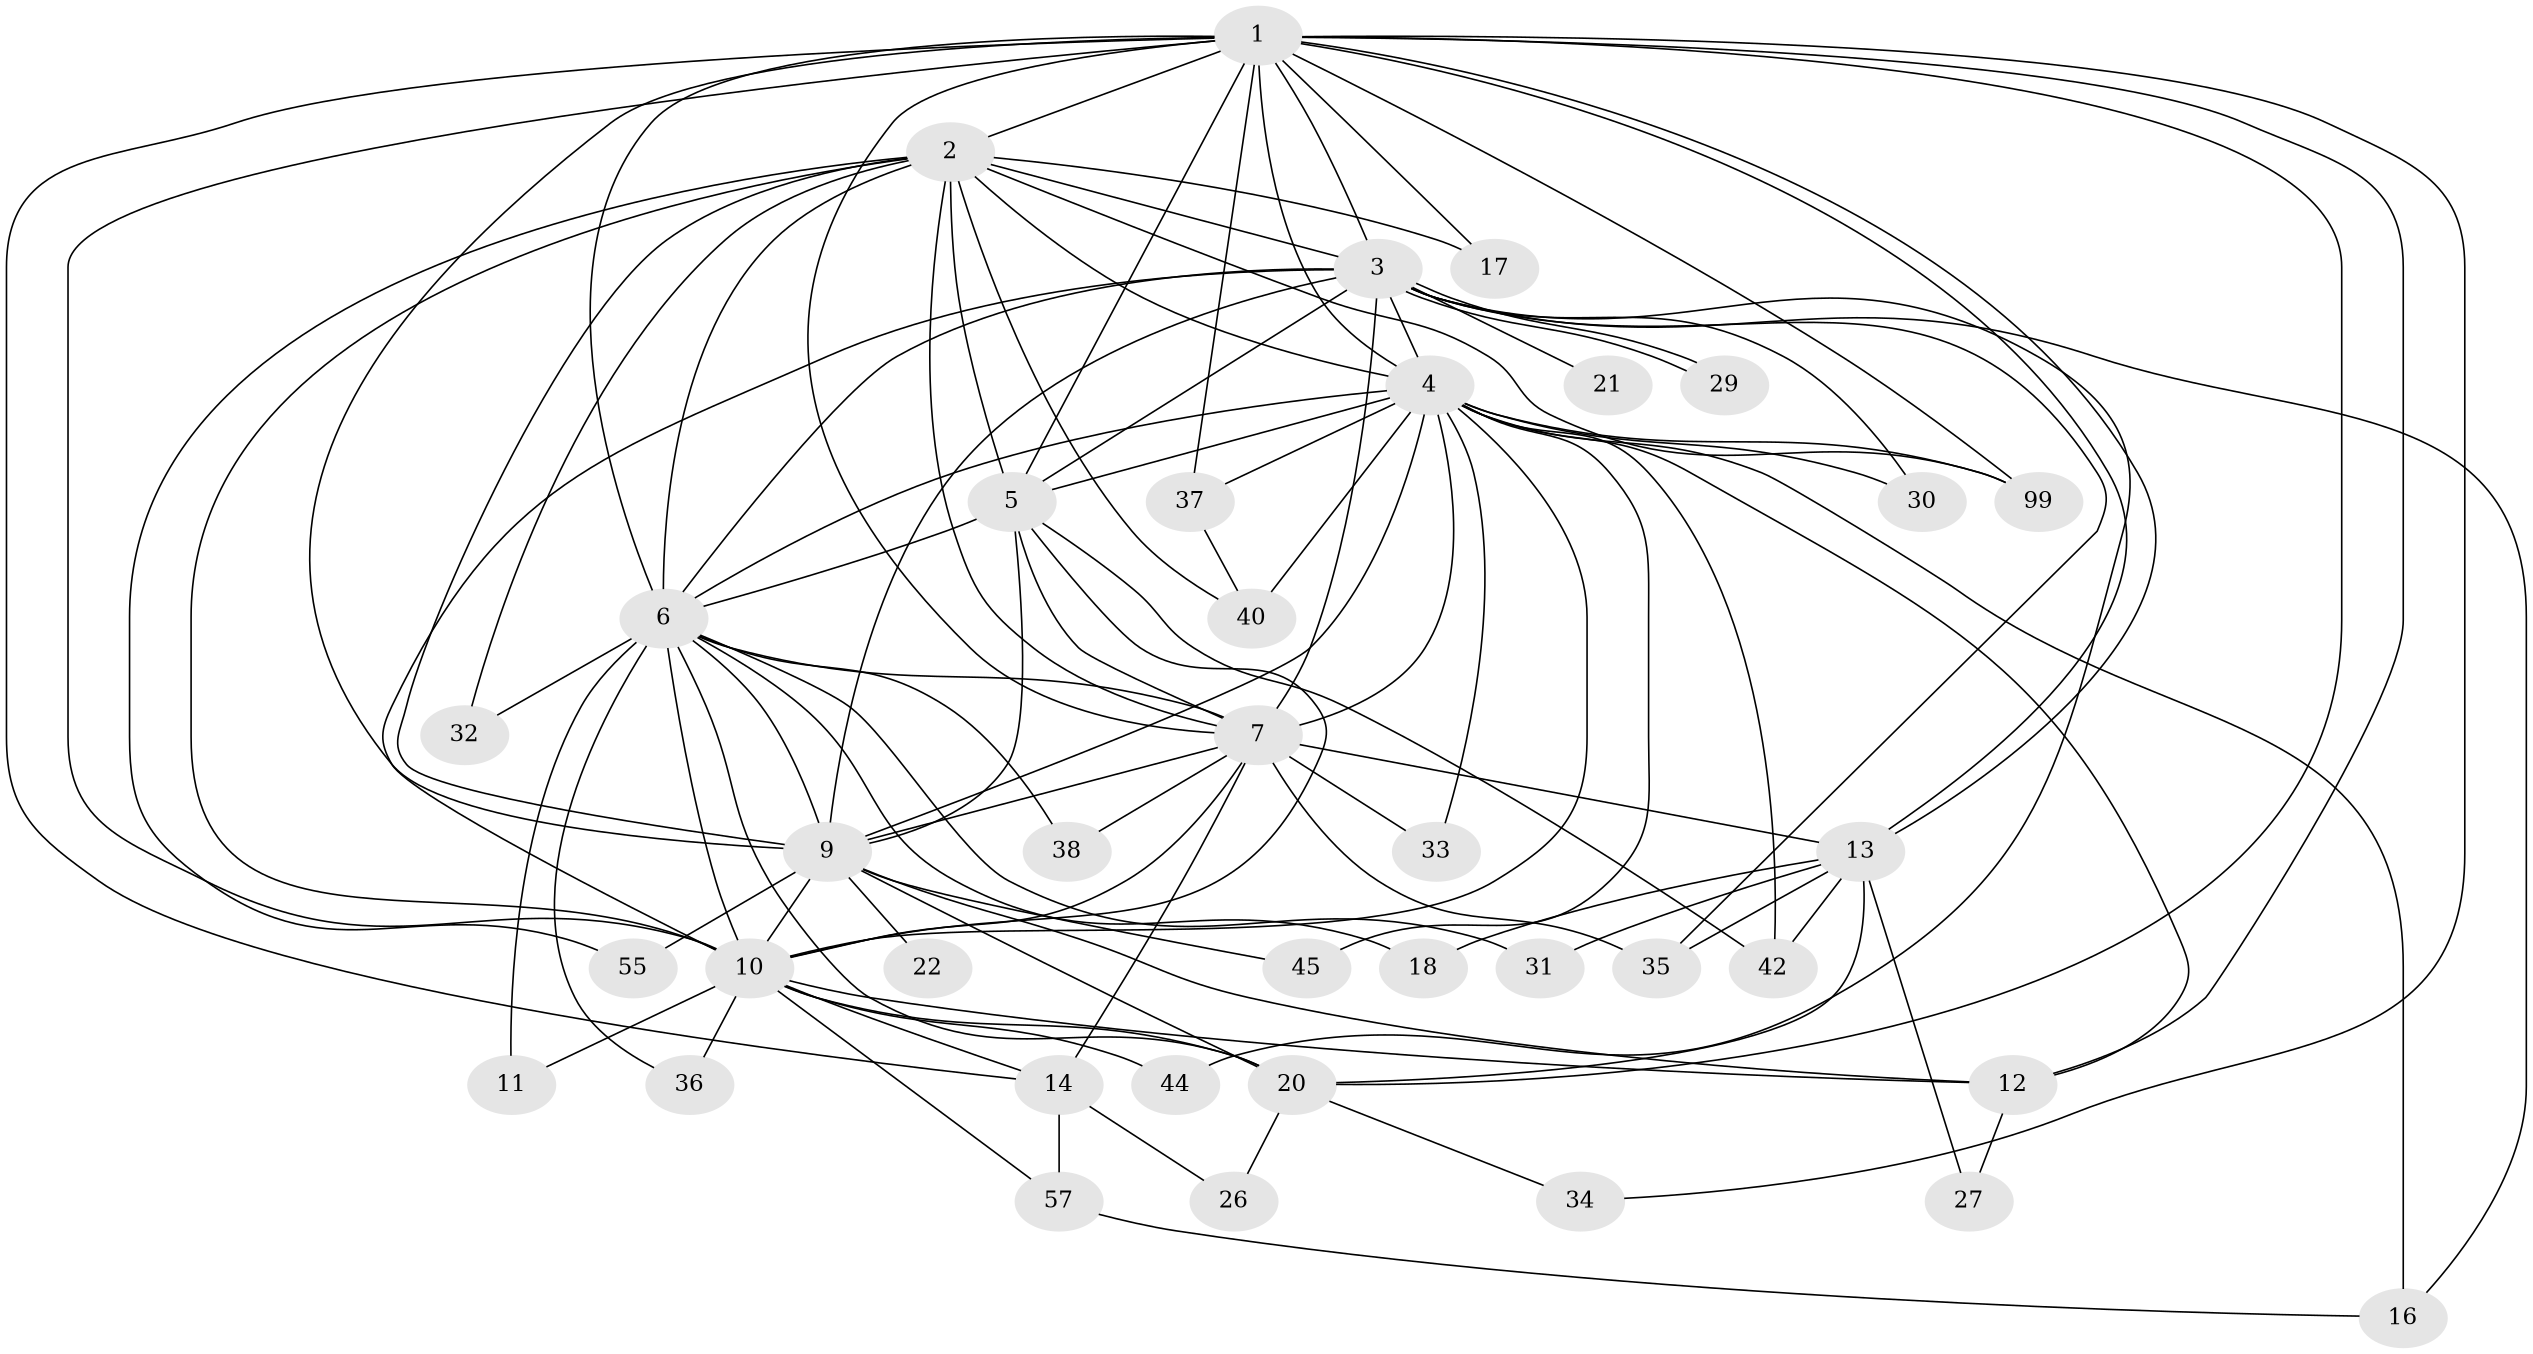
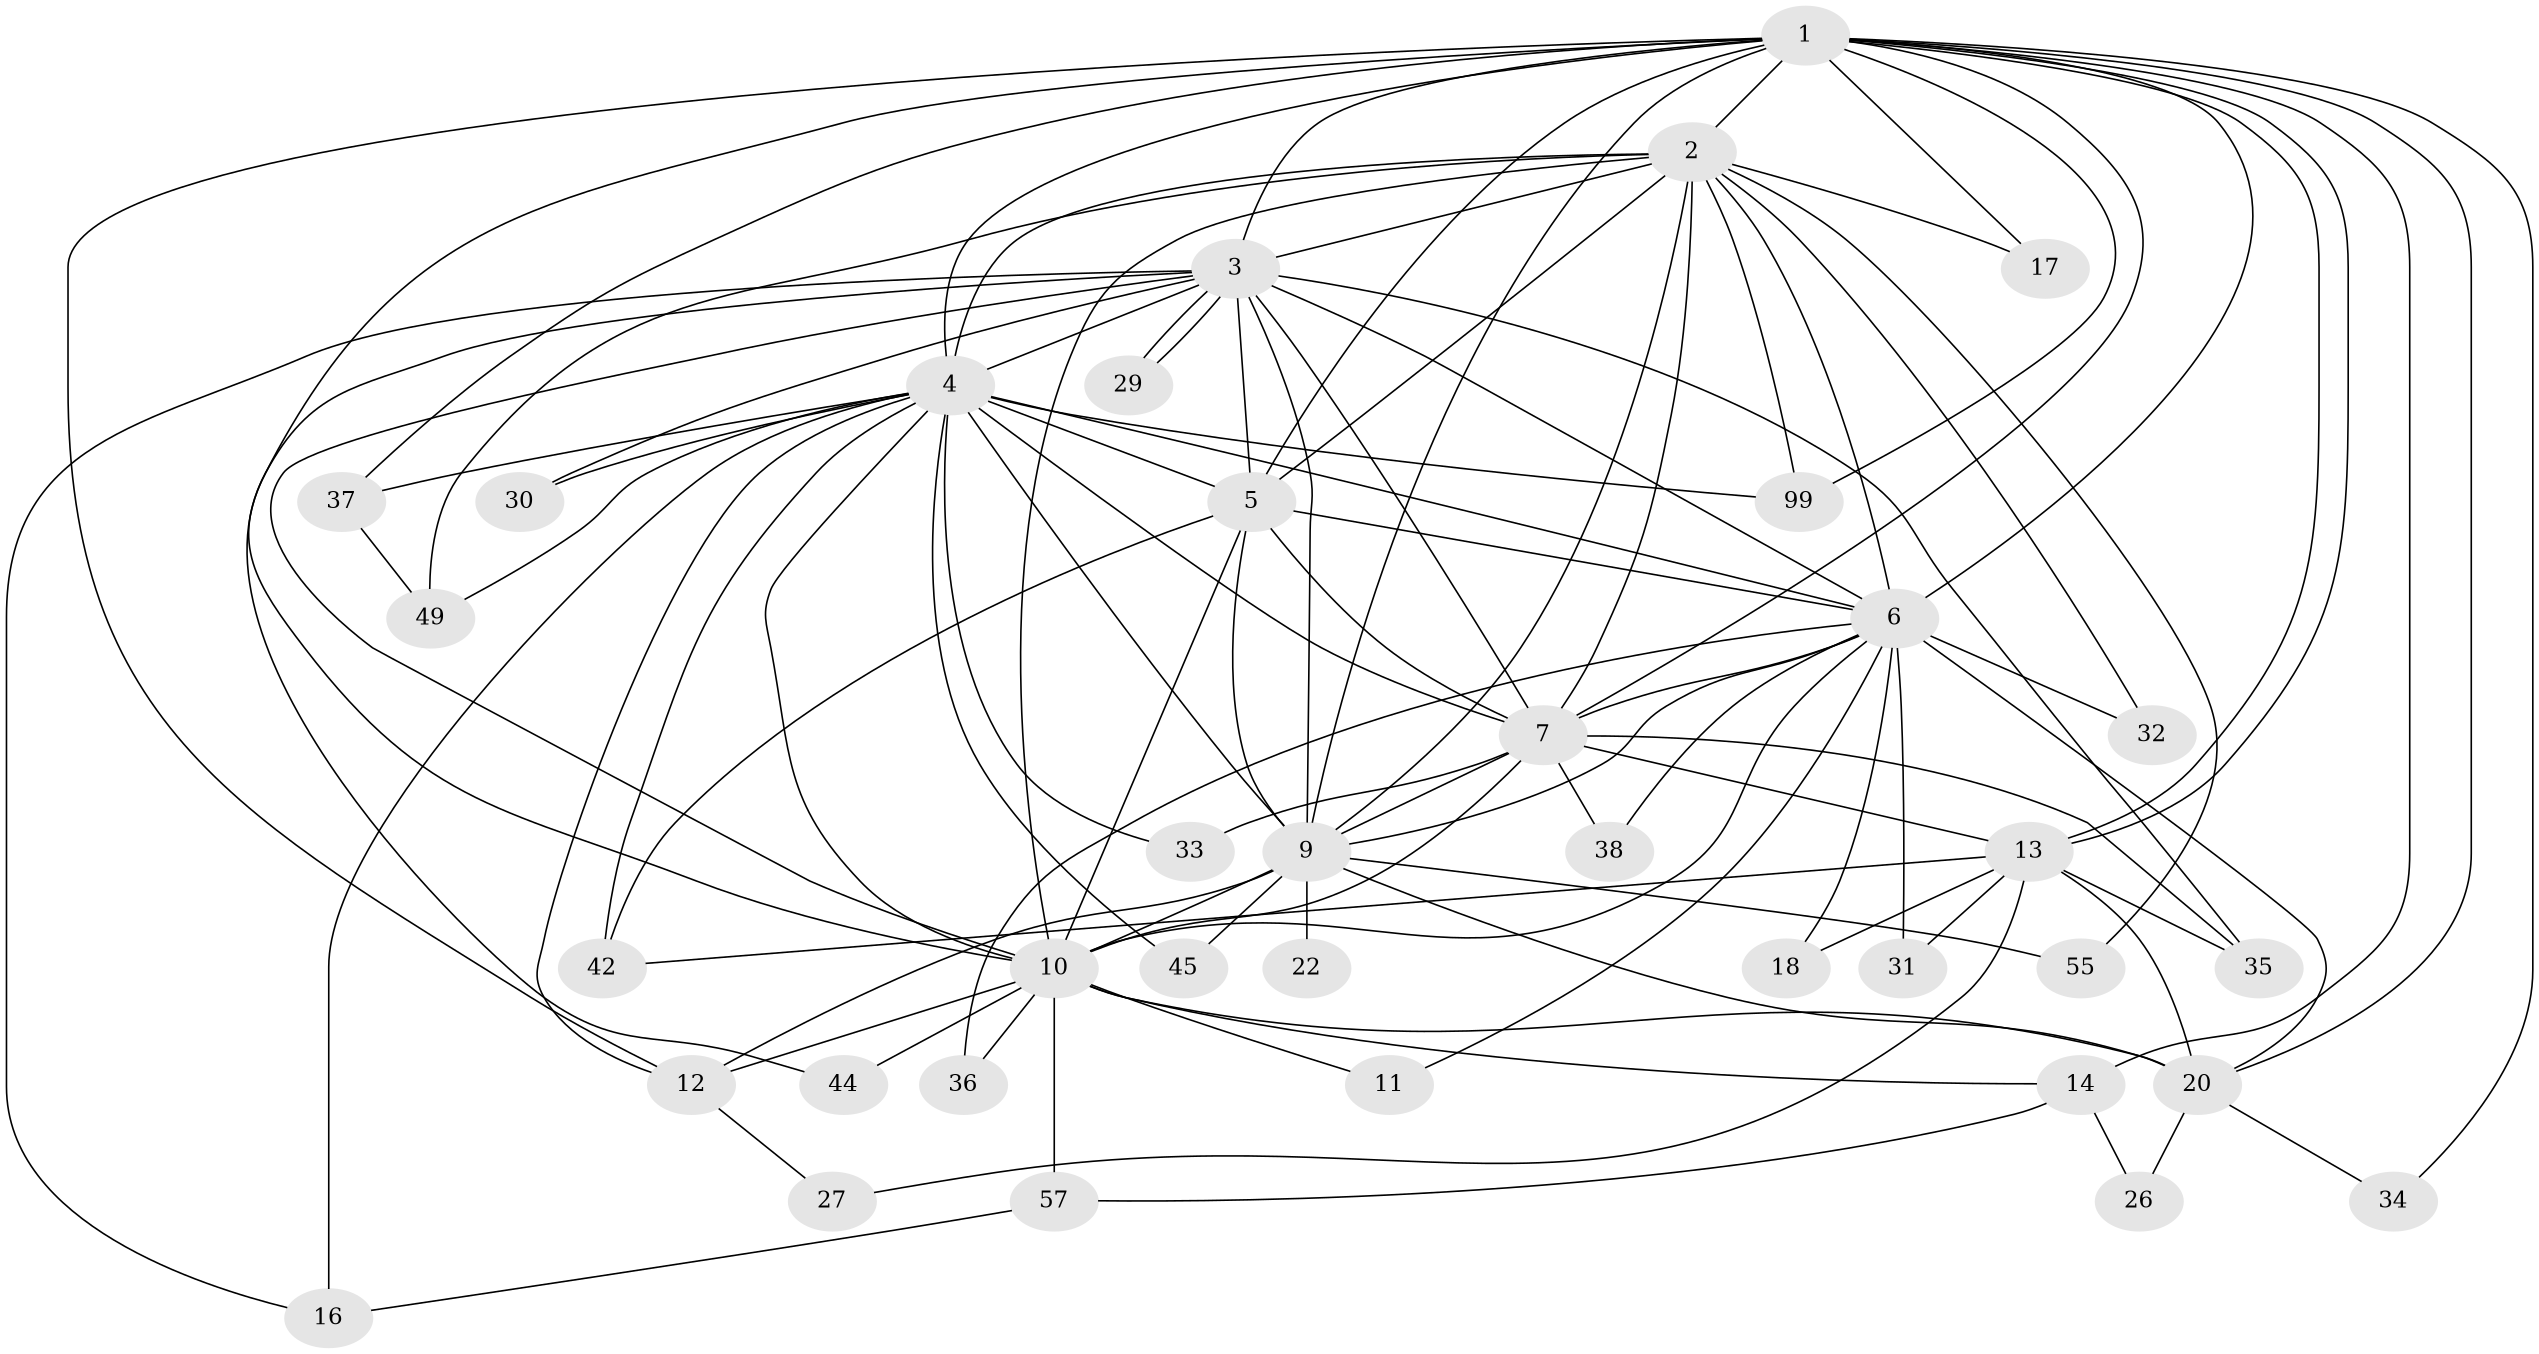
node "21": removed
node "40": label "40" -> "49"
edge "7" -- "14": removed
